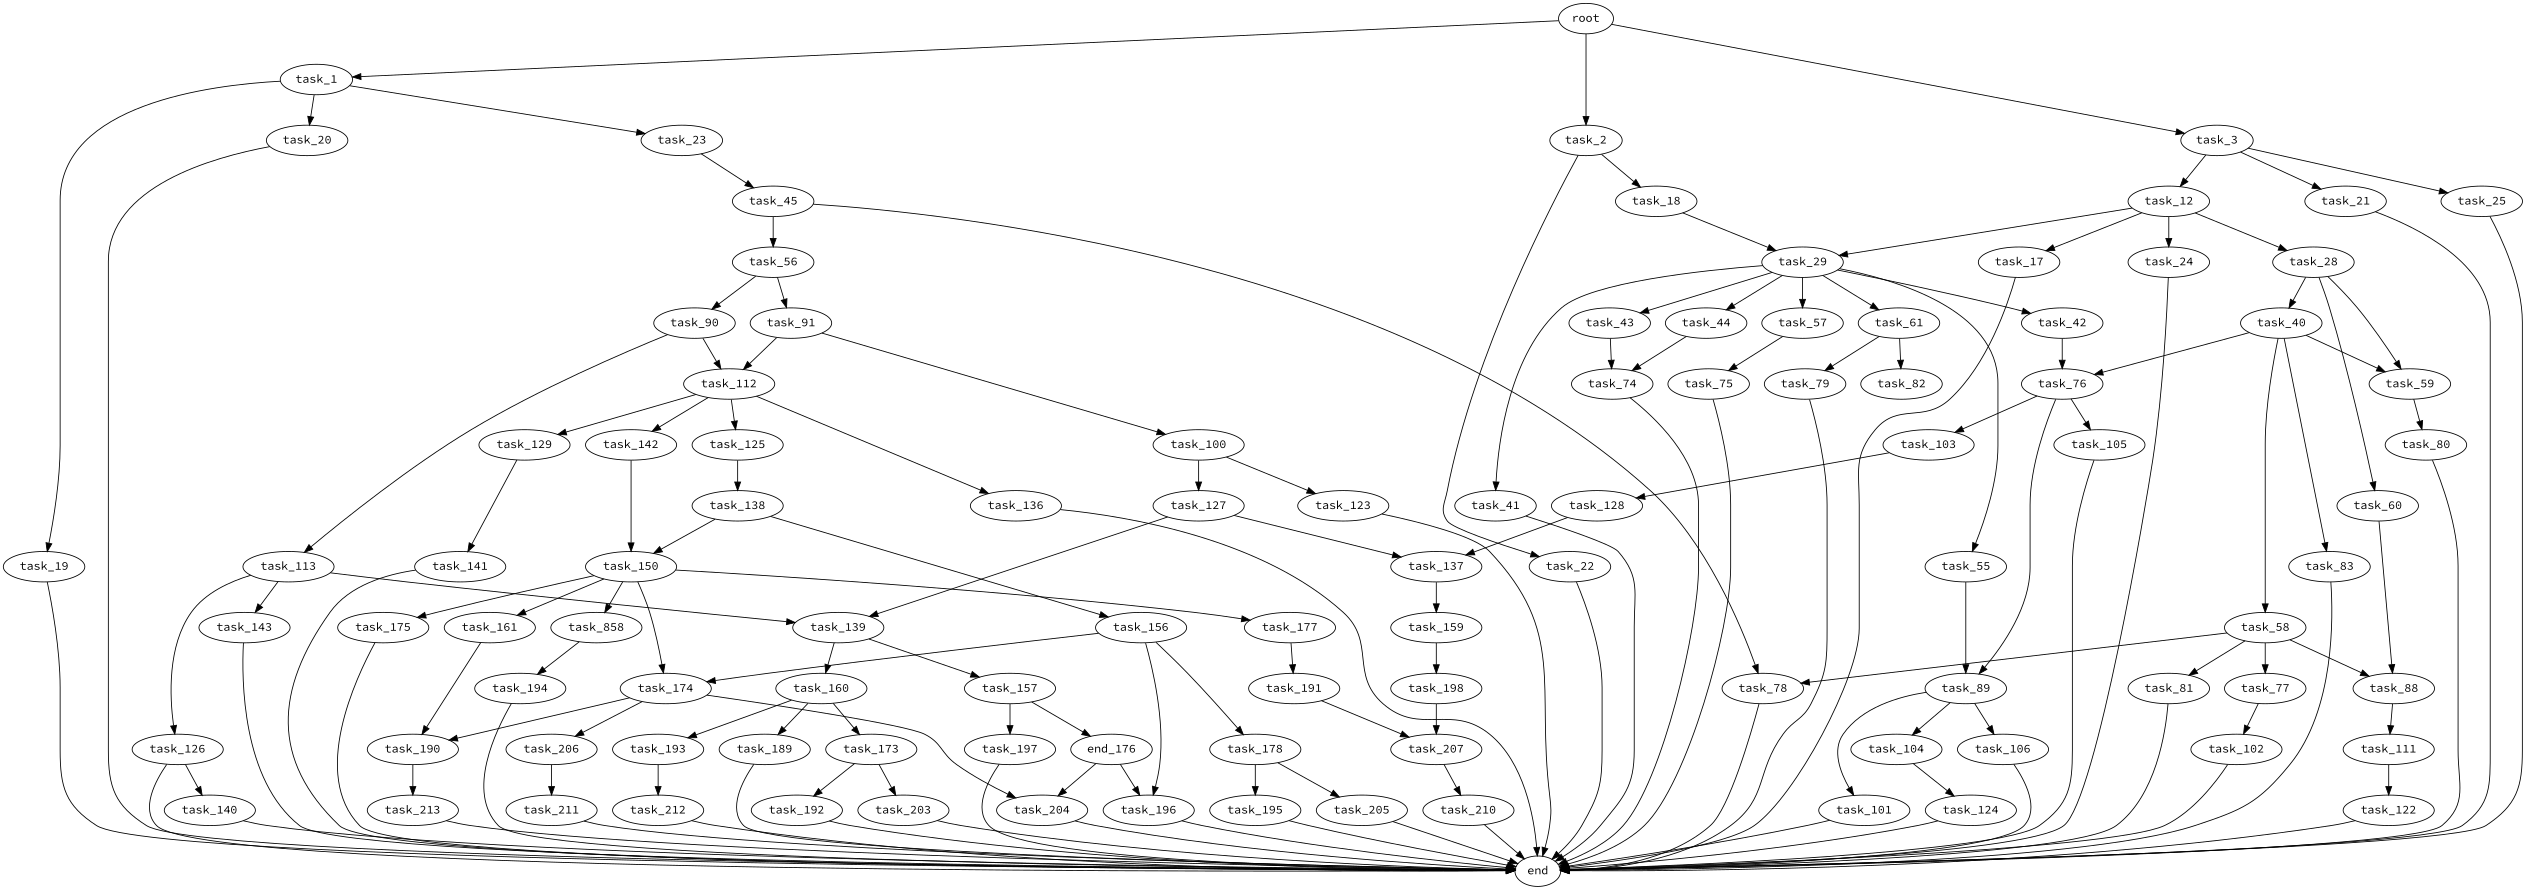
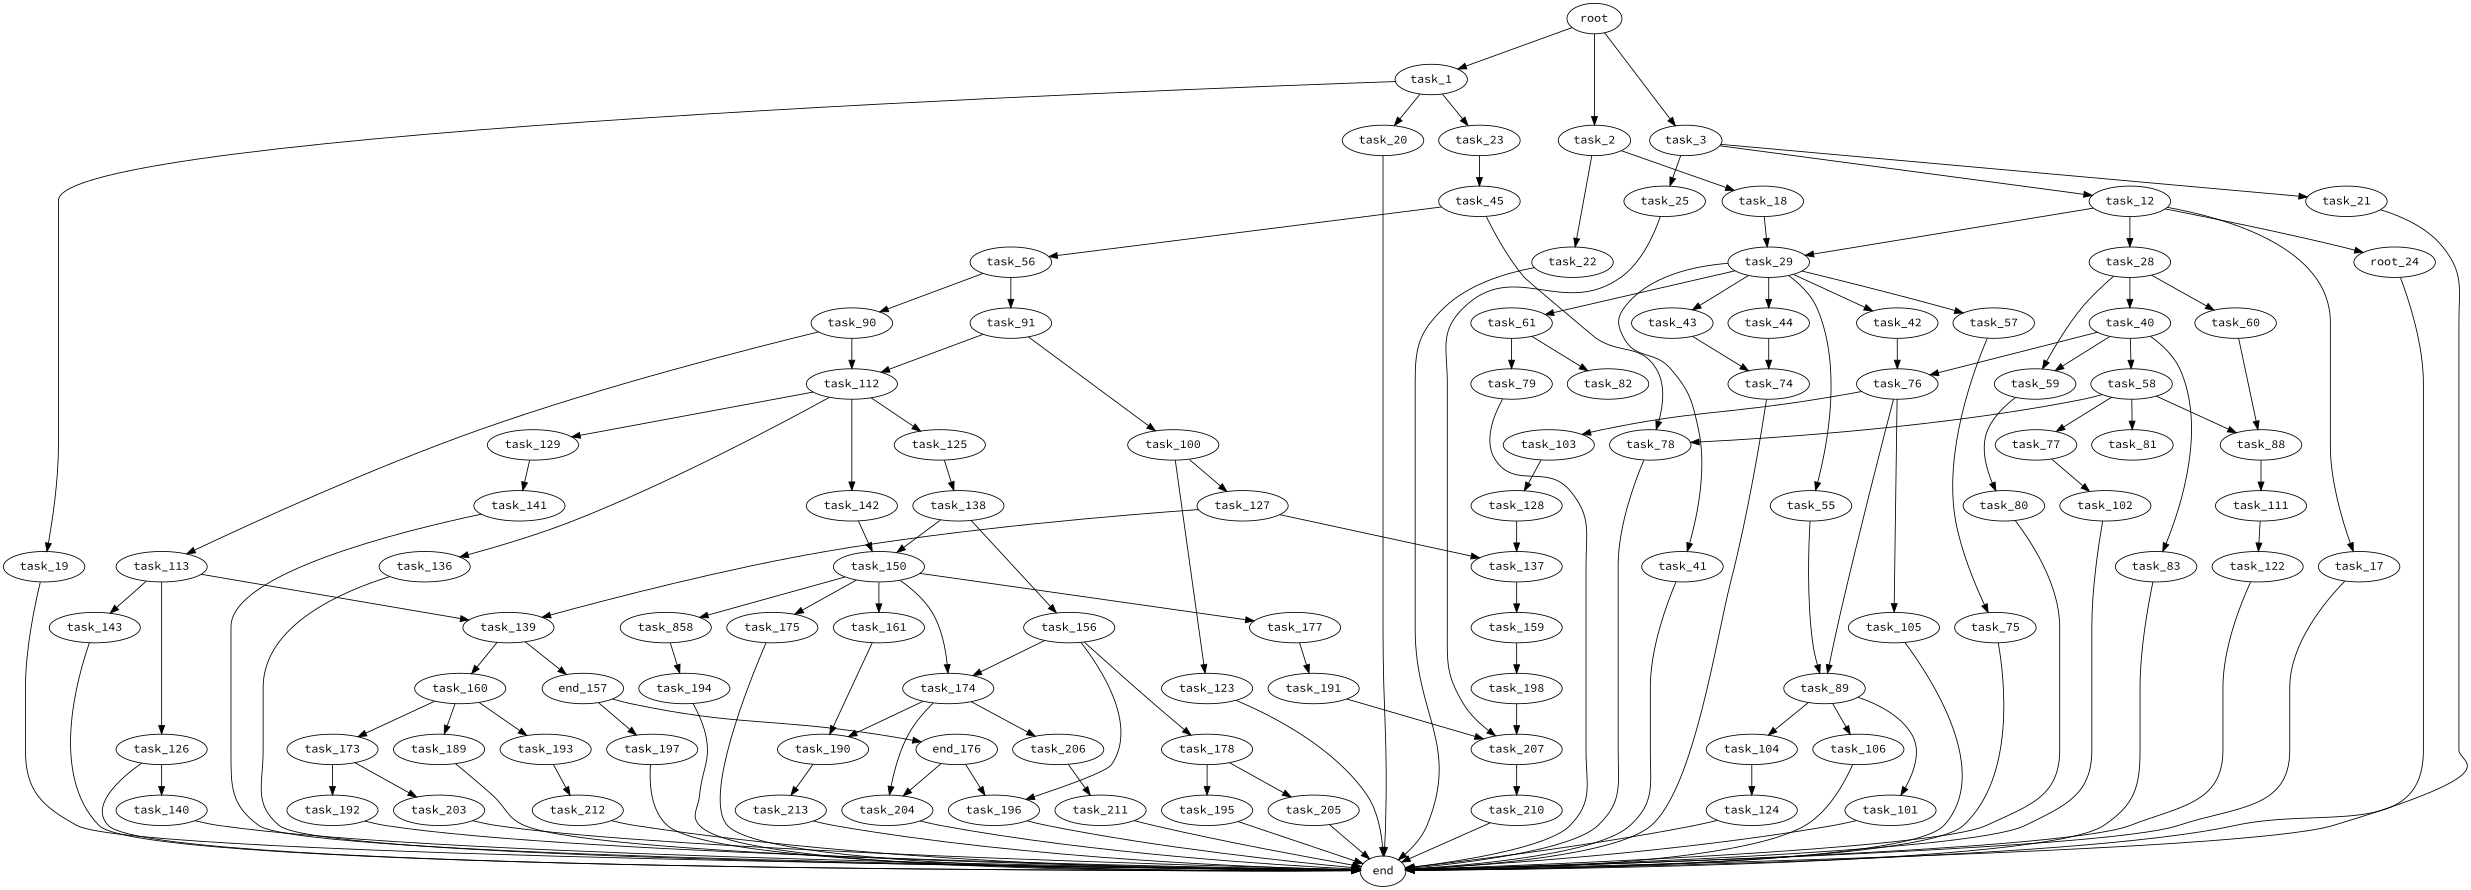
node "task_24": label "task_24" -> "root_24"
node "task_157": label "task_157" -> "end_157"
edge "task_25" -> "end": now "task_25" -> "task_207"
edge "task_81" -> "end": removed
